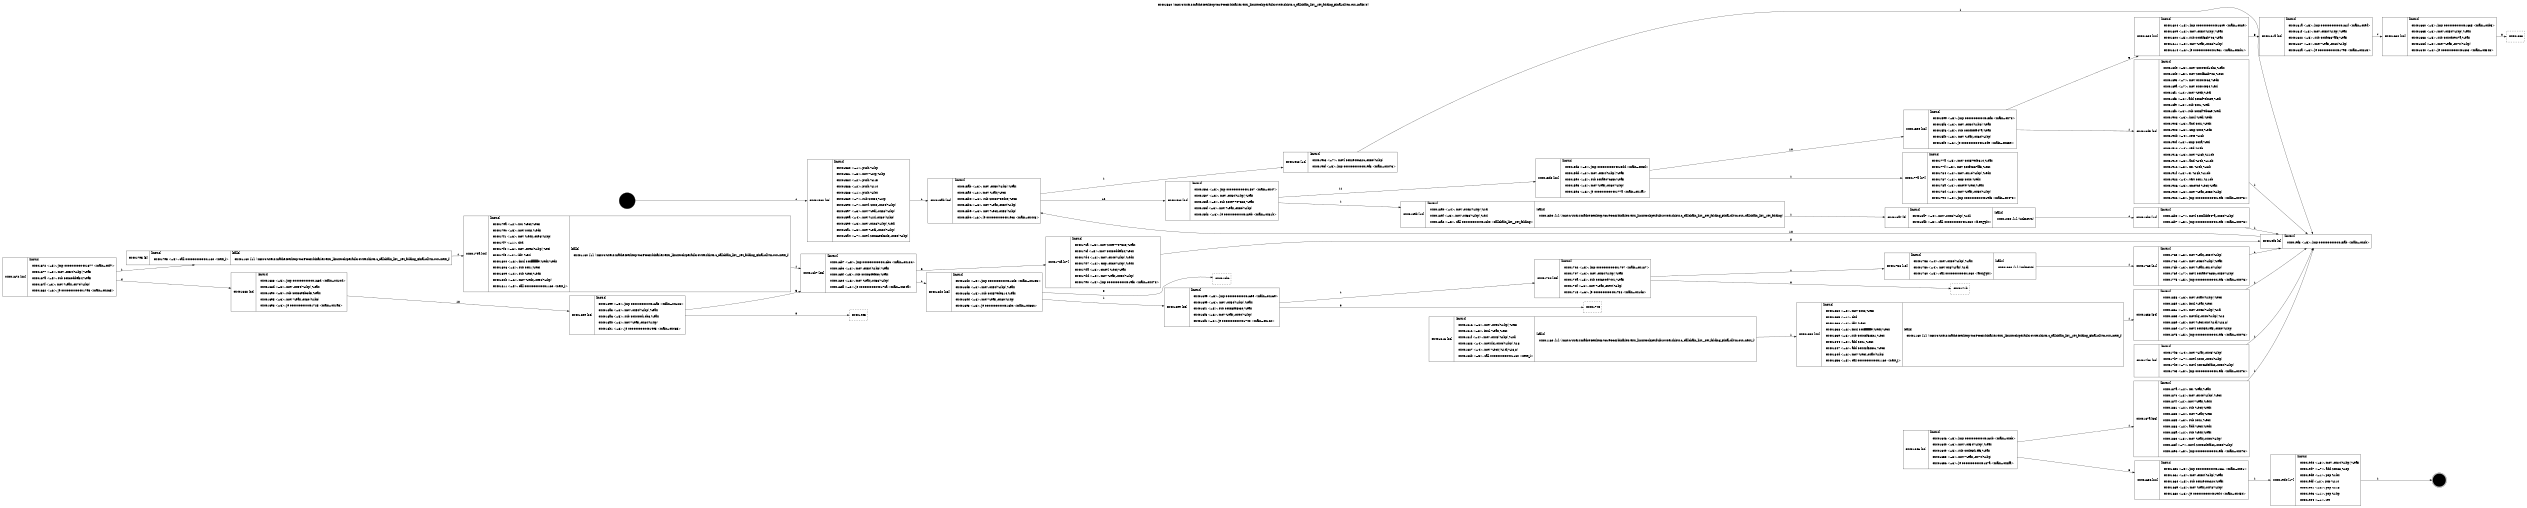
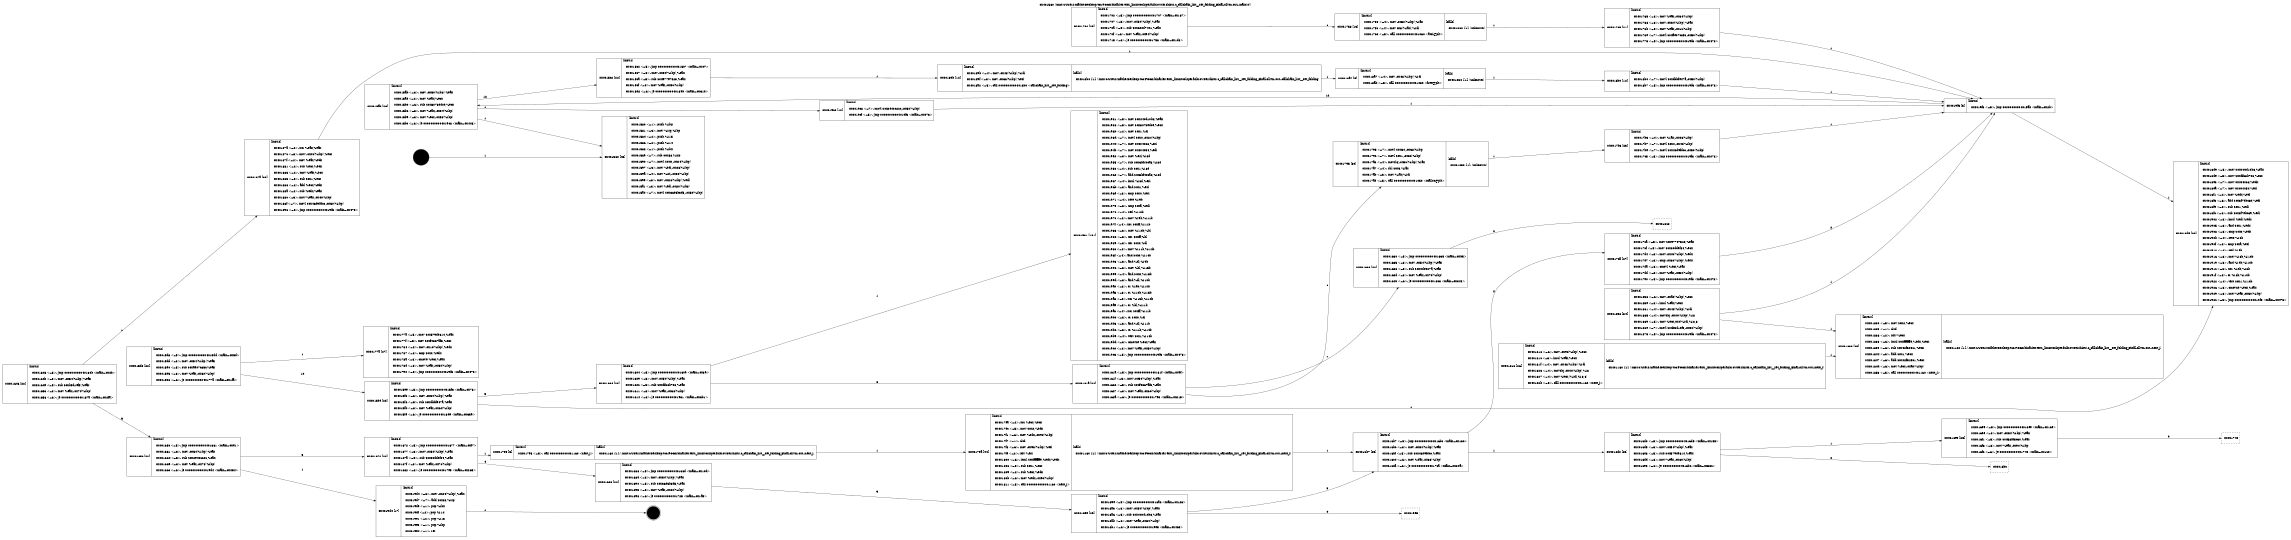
node "0x401795 [30]": added
edge "0x4015c2 [22]" -> "0x4015d8 [22]": removed, label "11"
edge "0x401580 [43]" -> "0x4015ab [23]": reversed
edge "0x4018d9 [88]" -> "0x4019f3 [5]": reversed
node "0x401931 [151]": added
node "0x40171b": removed
edge "0x4016e9 [25]" -> "0x401702 [25]": removed, label "1"
edge "0x401688 [22]" -> "0x40169e [25]": label " 12" -> " 3"
edge "0x401830 [40]" -> "0x401858 [34]": reversed
edge "0x40165c [22]" -> "0x401672 [22]": added, label "5"
